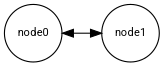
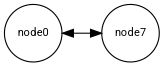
node "node1": label "node1" -> "node7"
